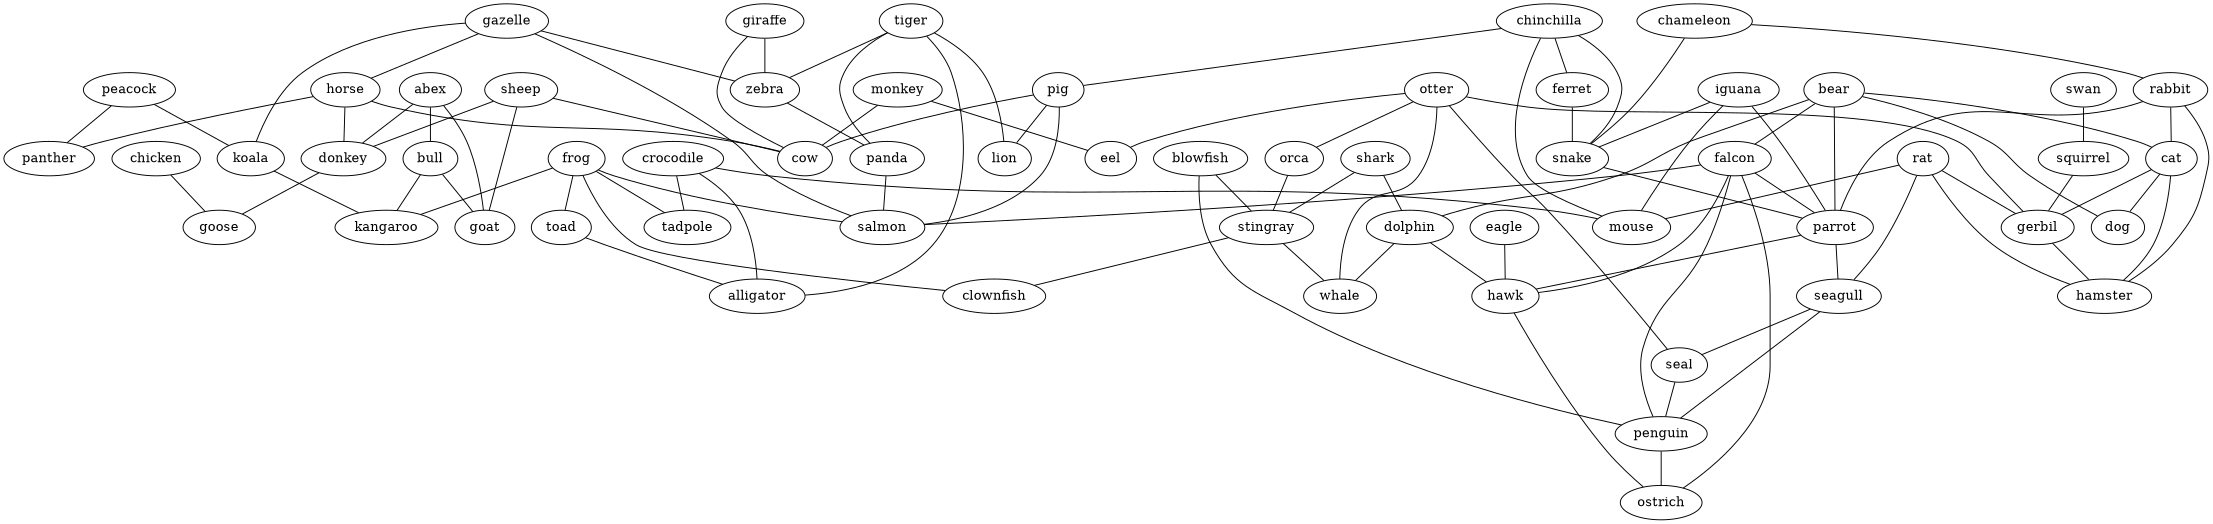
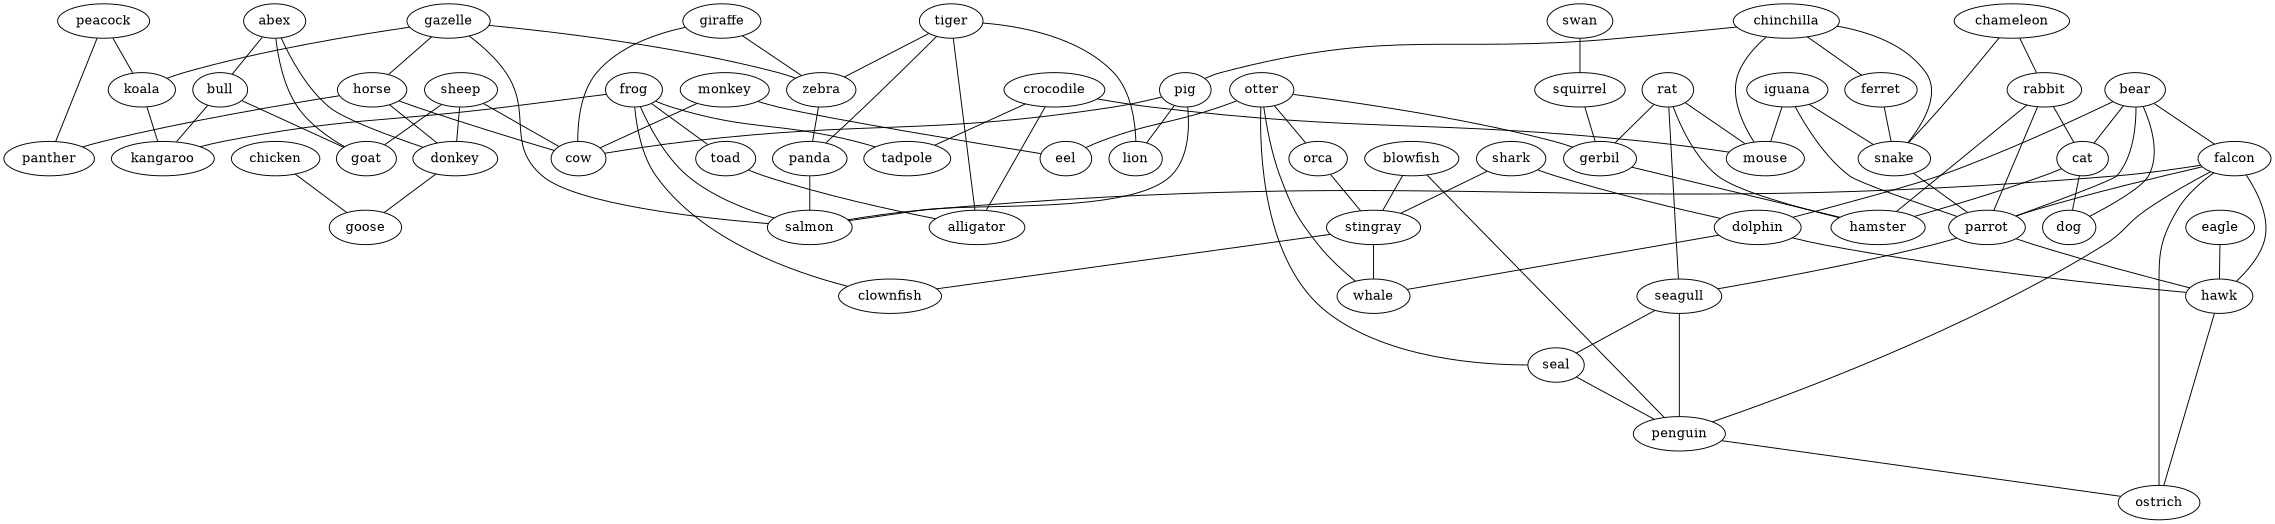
edge "cat" -- "gerbil": removed
